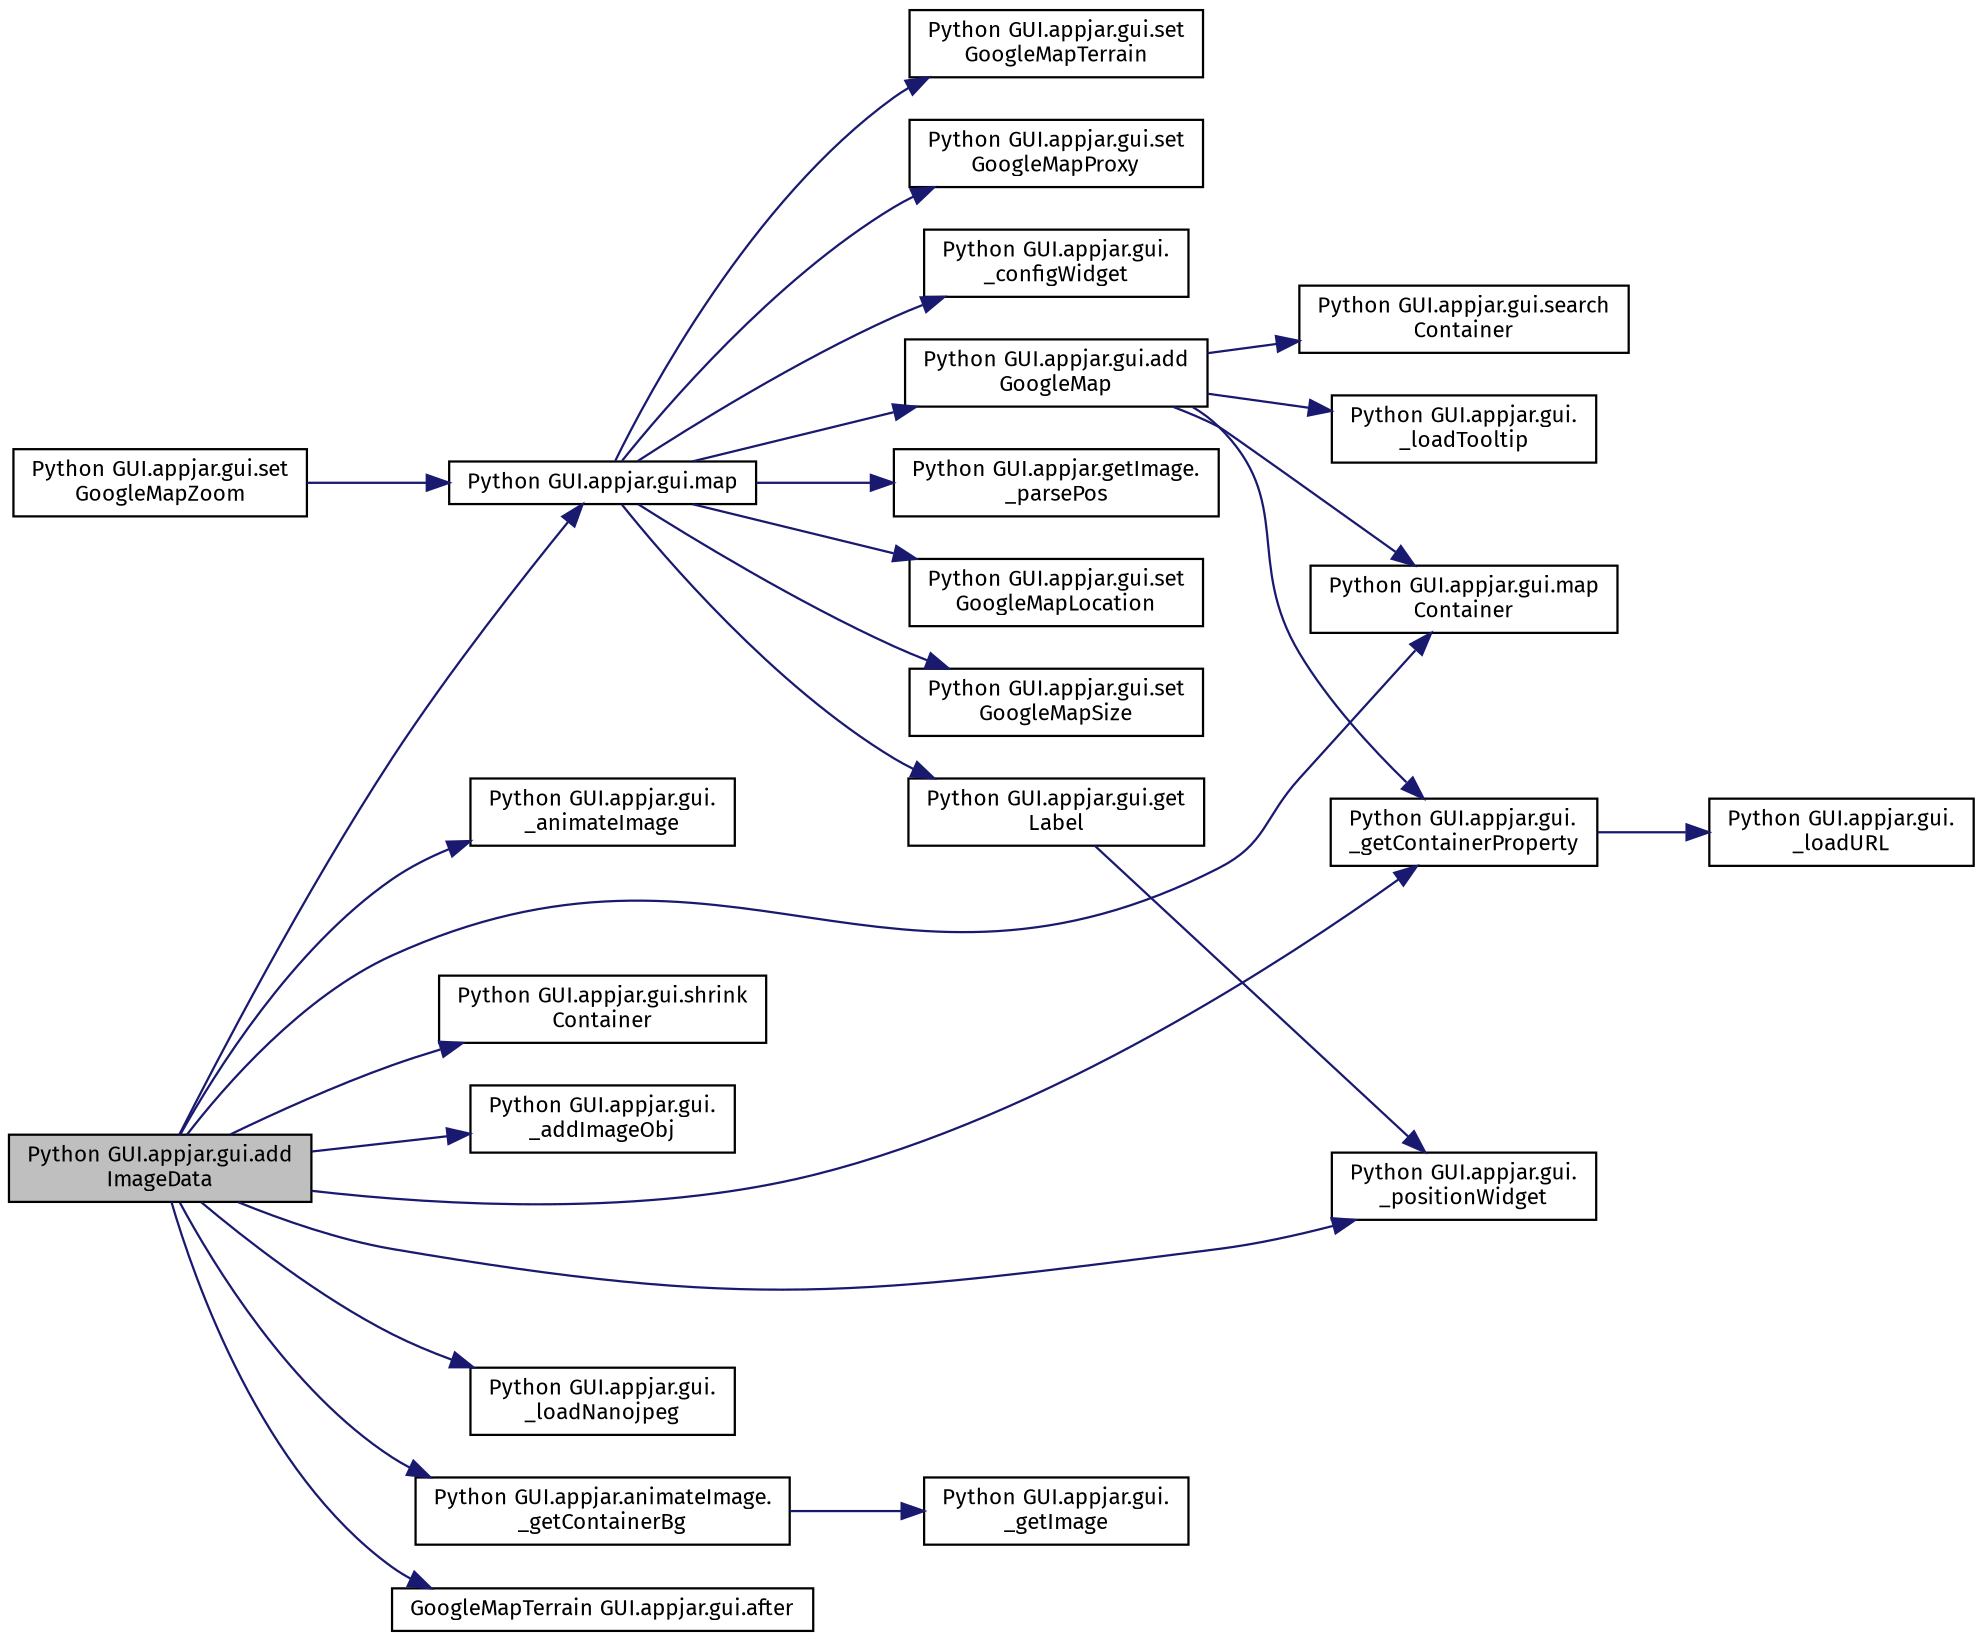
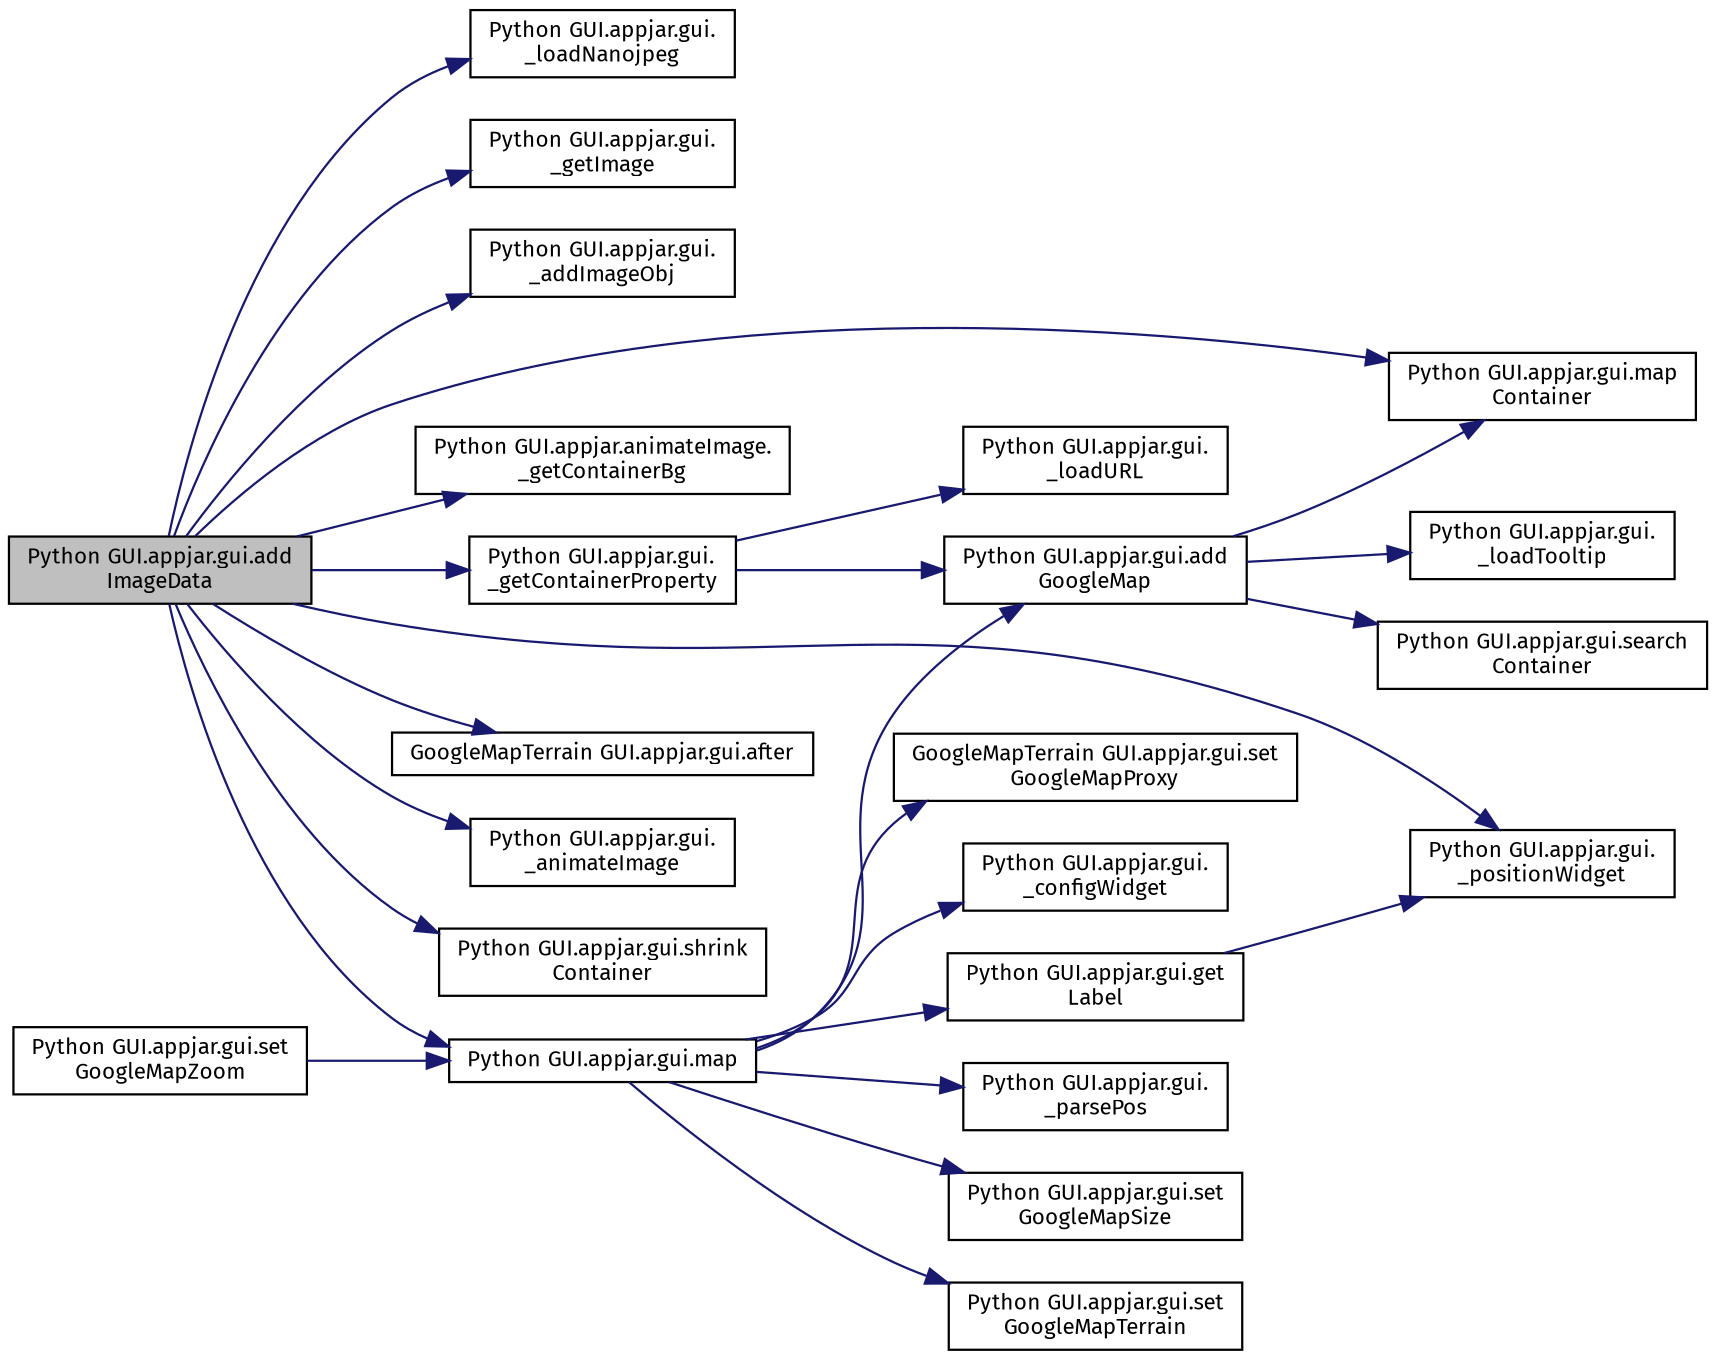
node "Python GUI.appjar.gui.set GoogleMapProxy": label "Python GUI.appjar.gui.set GoogleMapProxy" -> "GoogleMapTerrain GUI.appjar.gui.set GoogleMapProxy"
node "Python GUI.appjar.getImage. _parsePos": label "Python GUI.appjar.getImage. _parsePos" -> "Python GUI.appjar.gui. _parsePos"
node "Python GUI.appjar.gui.set GoogleMapLocation": removed
edge "Python GUI.appjar.gui.add GoogleMap" -> "Python GUI.appjar.gui. _getContainerProperty": reversed
edge "Python GUI.appjar.animateImage. _getContainerBg" -> "Python GUI.appjar.gui. _getImage": now "Python GUI.appjar.gui.add ImageData" -> "Python GUI.appjar.gui. _getImage"
